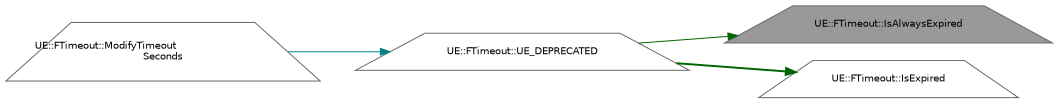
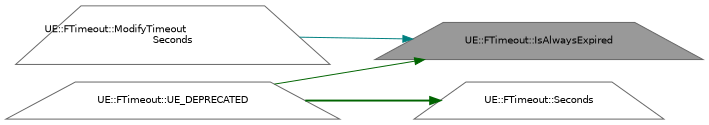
edge "UE::FTimeout::ModifyTimeout Seconds" -> "UE::FTimeout::UE_DEPRECATED": now "UE::FTimeout::ModifyTimeout Seconds" -> "UE::FTimeout::IsAlwaysExpired"
node "UE::FTimeout::IsExpired": label "UE::FTimeout::IsExpired" -> "UE::FTimeout::Seconds"
